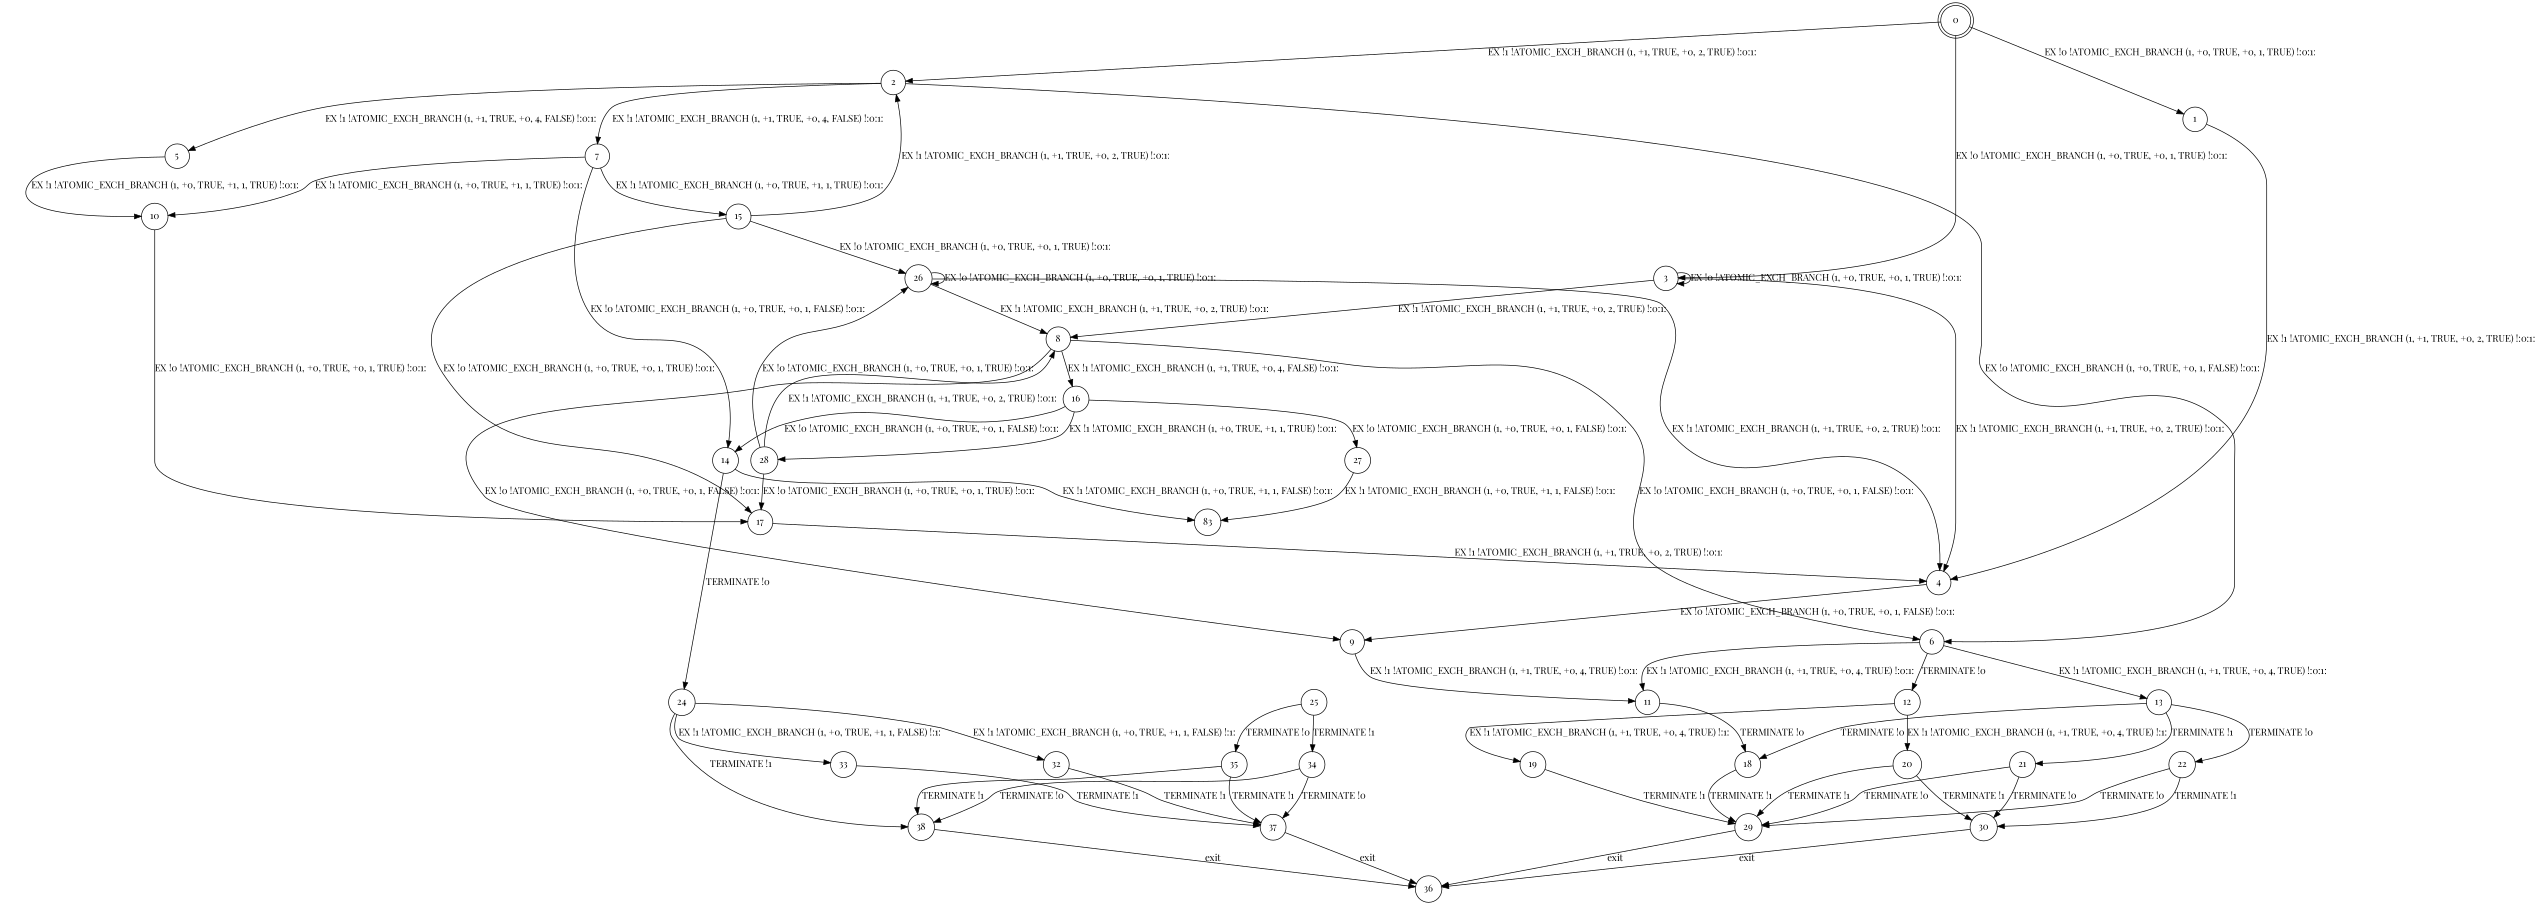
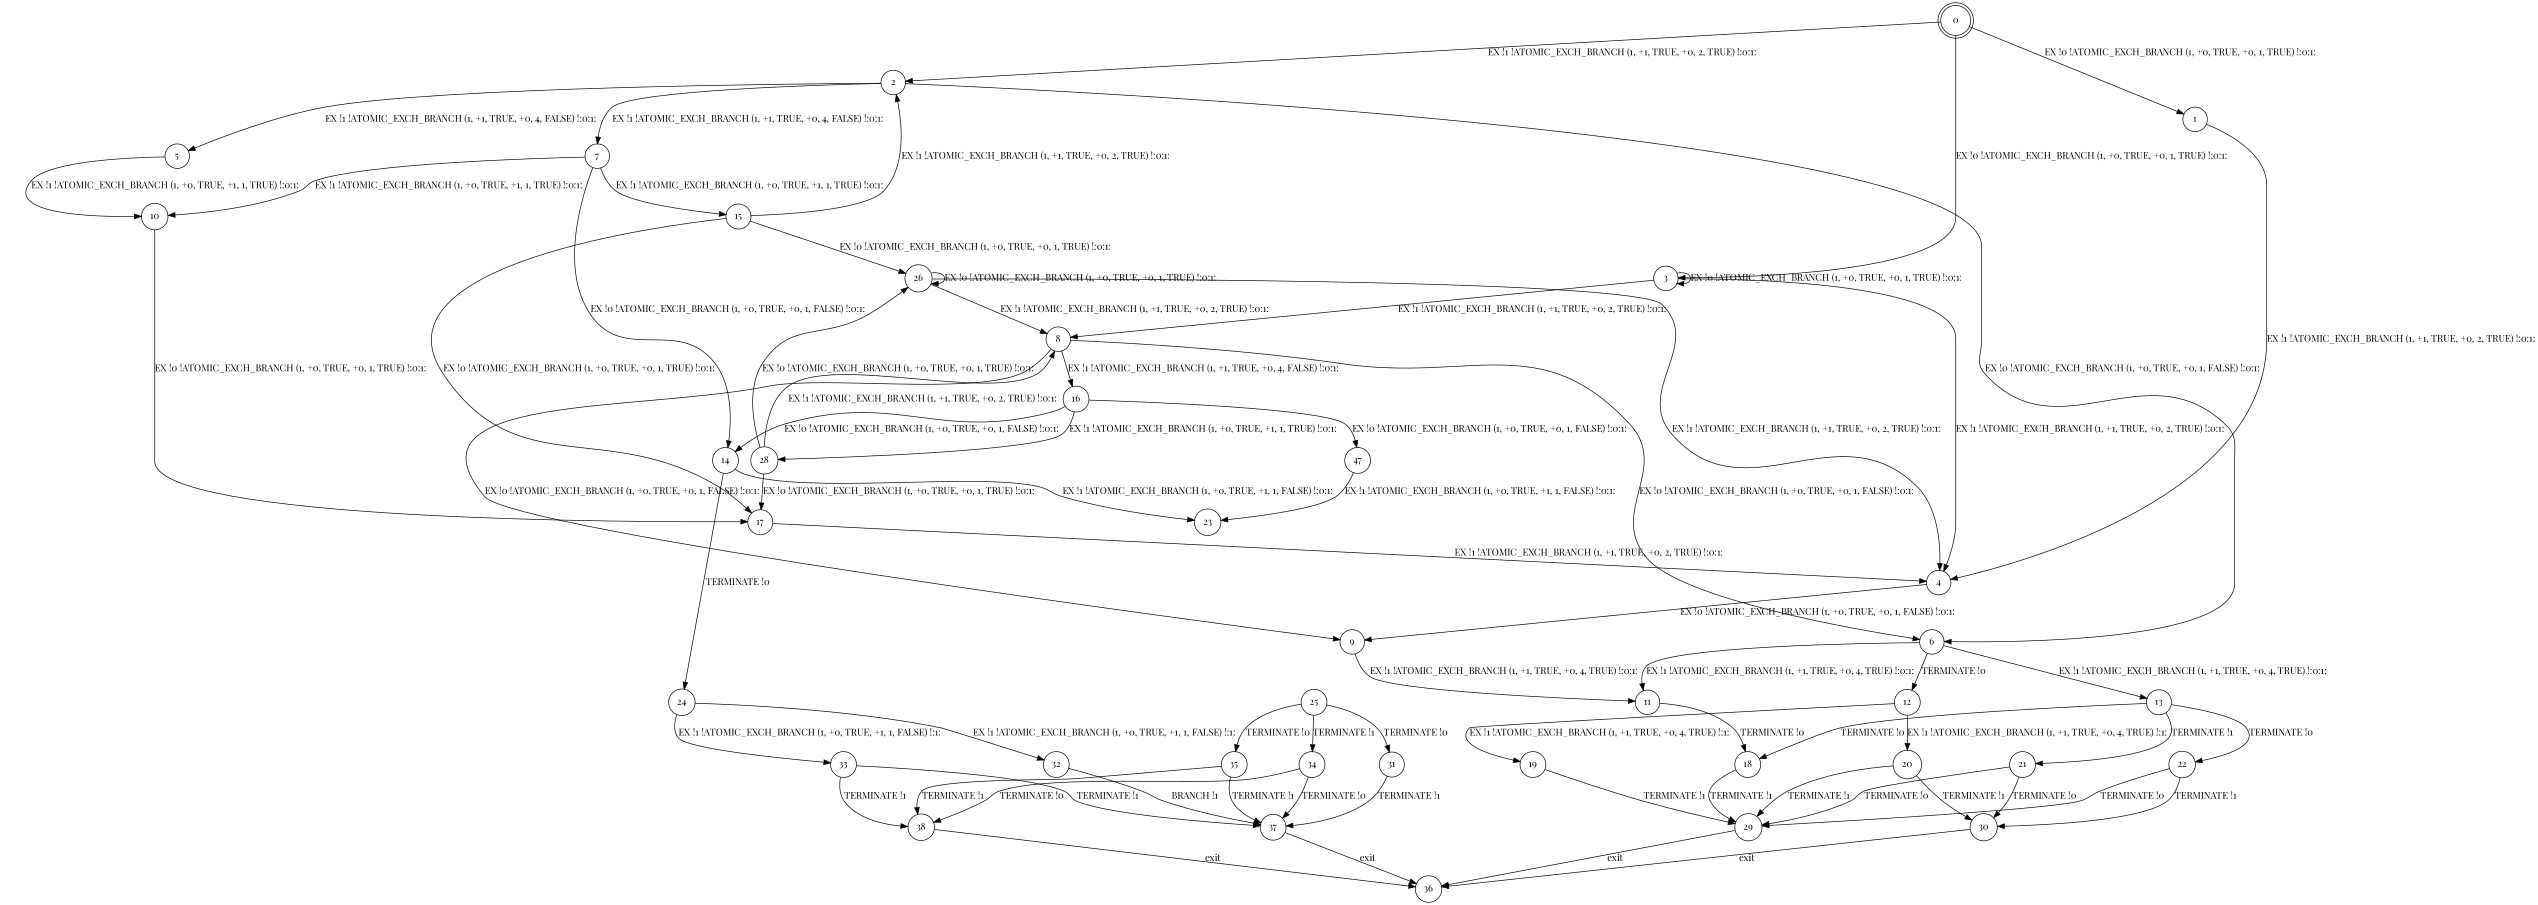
node "27": label "27" -> "47"
node "83": label "83" -> "23"
node "31": added
edge "32" -> "37": label "TERMINATE !1" -> "BRANCH !1"
edge "24" -> "38": now "33" -> "38"
